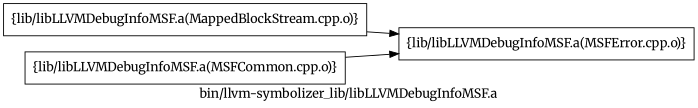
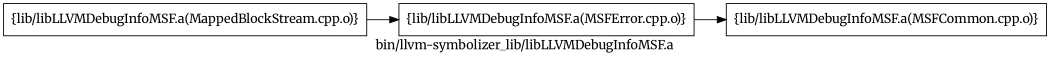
edge "{lib/libLLVMDebugInfoMSF.a(MSFCommon.cpp.o)}" -> "{lib/libLLVMDebugInfoMSF.a(MSFError.cpp.o)}": reversed
